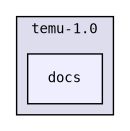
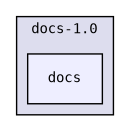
cluster "temu-1.0": label "temu-1.0" -> "docs-1.0"
